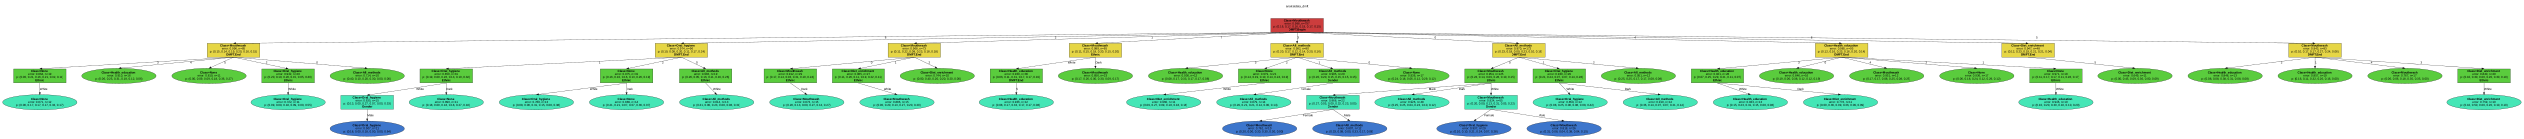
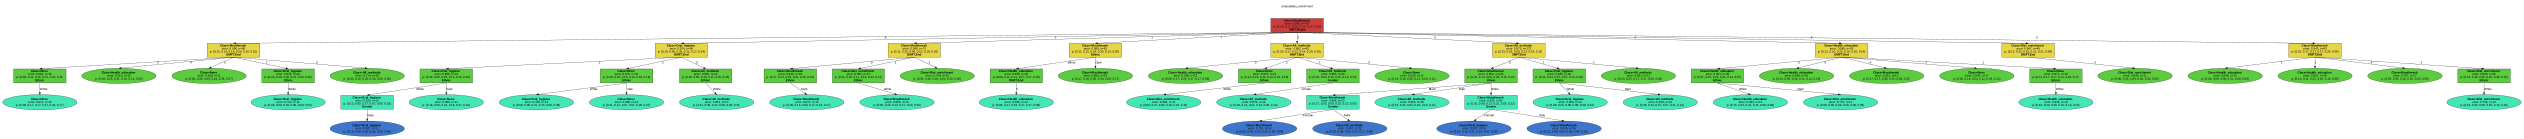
node "analcatdata_dmft": label "analcatdata_dmft" -> "analcatdata_enrichment"
